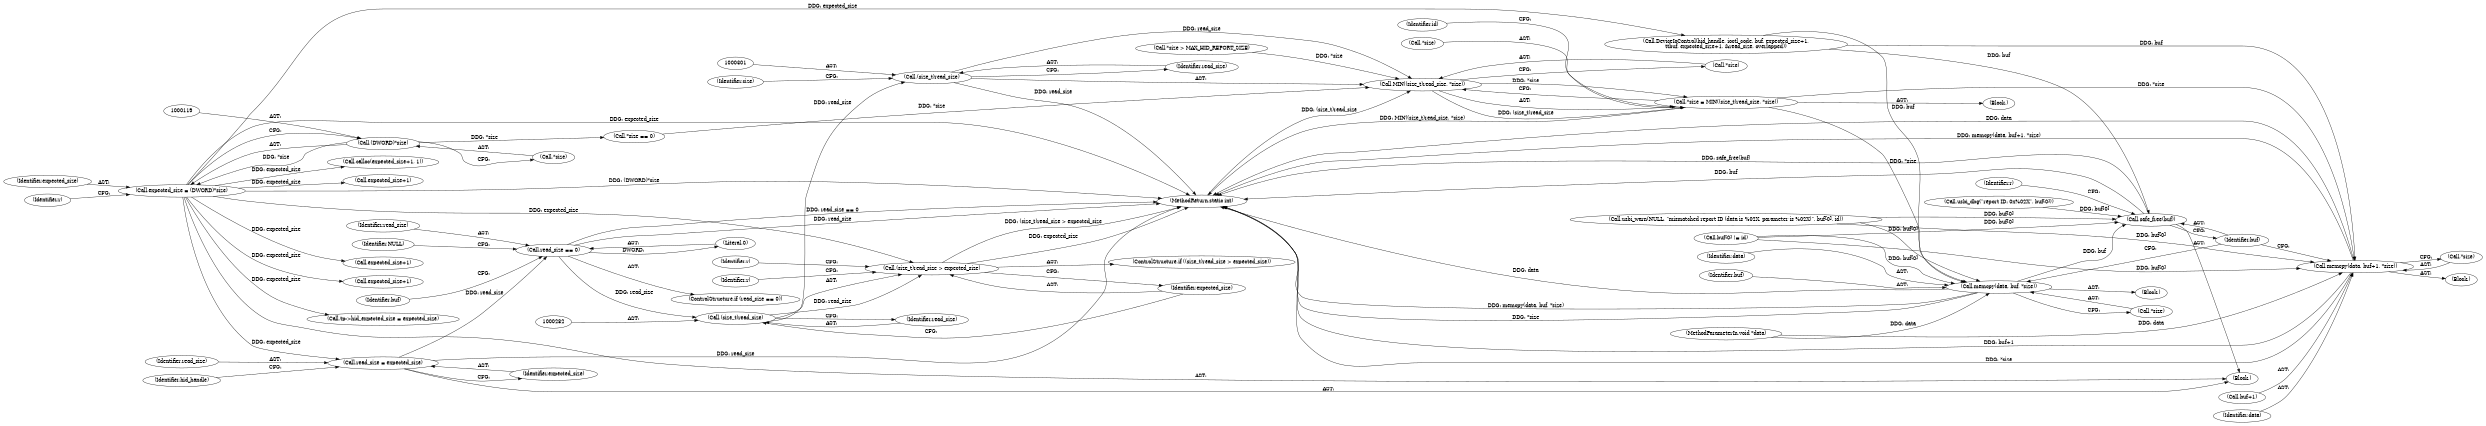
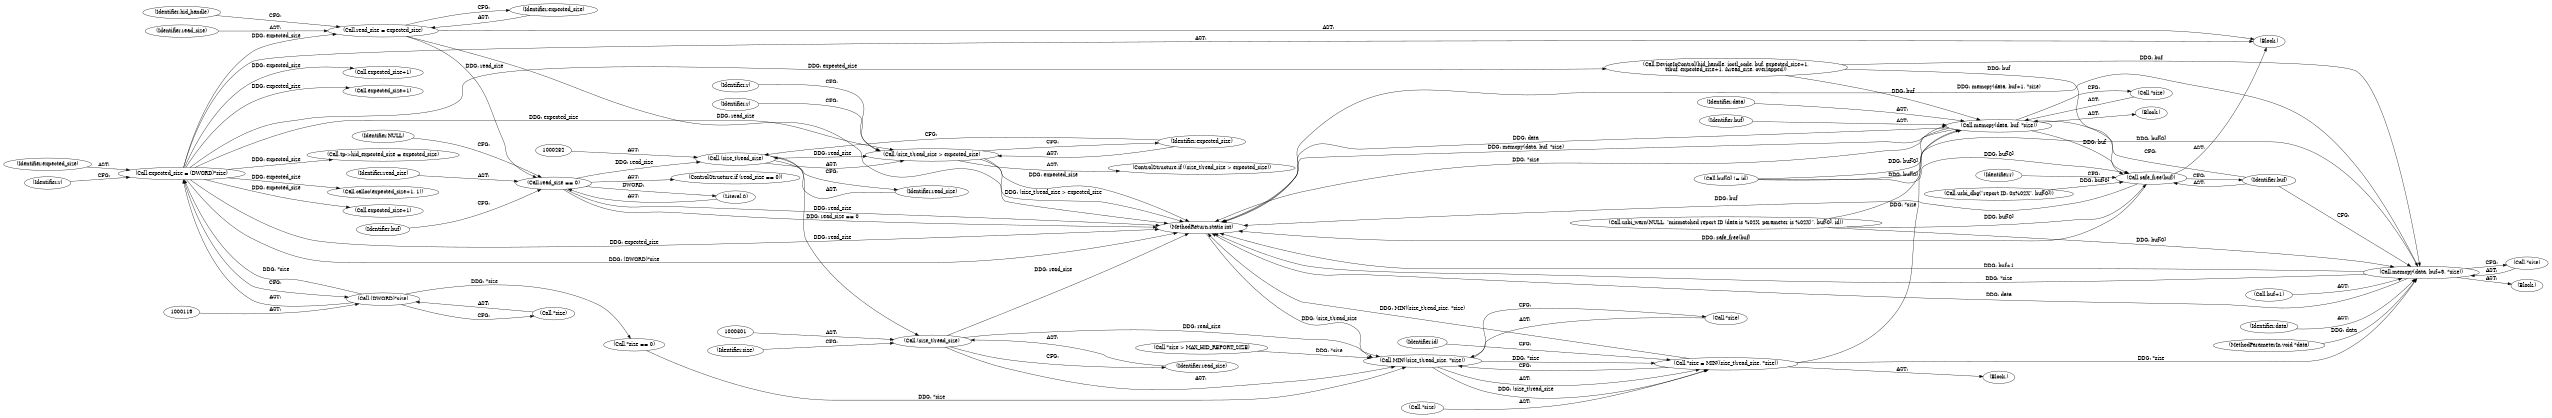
node "(Call,memcpy(data, buf+1, *size))": label "(Call,memcpy(data, buf+1, *size))" -> "(Call,memcpy(data, buf+9, *size))"
edge "(MethodParameterIn,void *data)" -> "(Call,memcpy(data, buf, *size))": removed, label "DDG: data"
